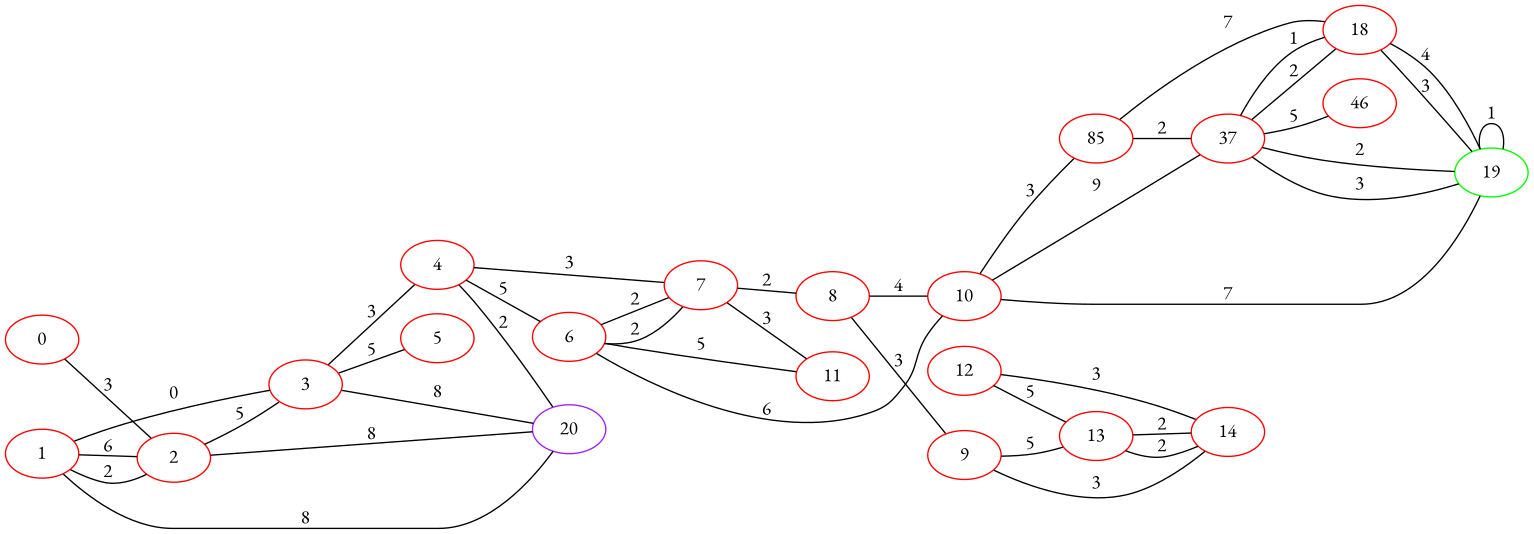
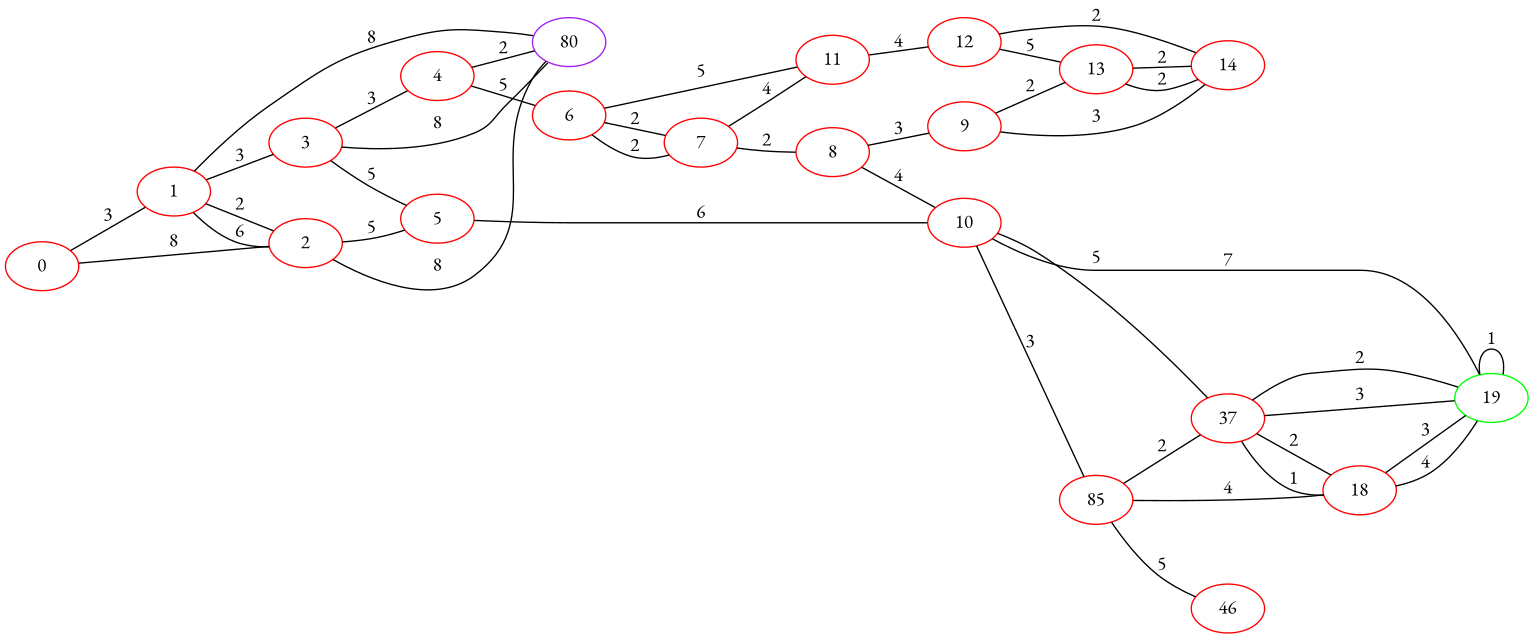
edge "18" -- "85": label "7" -> "4"
edge "12" -- "11": added, label "4"
edge "46" -- "37": now "46" -- "85"
edge "37" -- "10": label "9" -> "5"
edge "1" -- "0": added, label "3"
edge "4" -- "7": removed, label "3"
edge "7" -- "11": label "3" -> "4"
edge "12" -- "14": label "3" -> "2"
edge "0" -- "2": label "3" -> "8"
edge "3" -- "1": label "0" -> "3"
edge "10" -- "6": now "10" -- "5"
edge "3" -- "2": now "5" -- "2"
node "20": label "20" -> "80"
edge "13" -- "9": label "5" -> "2"
